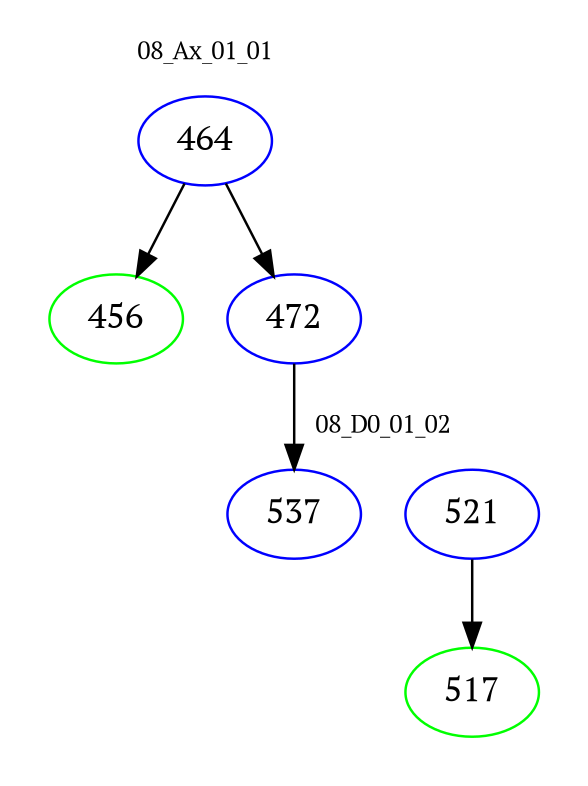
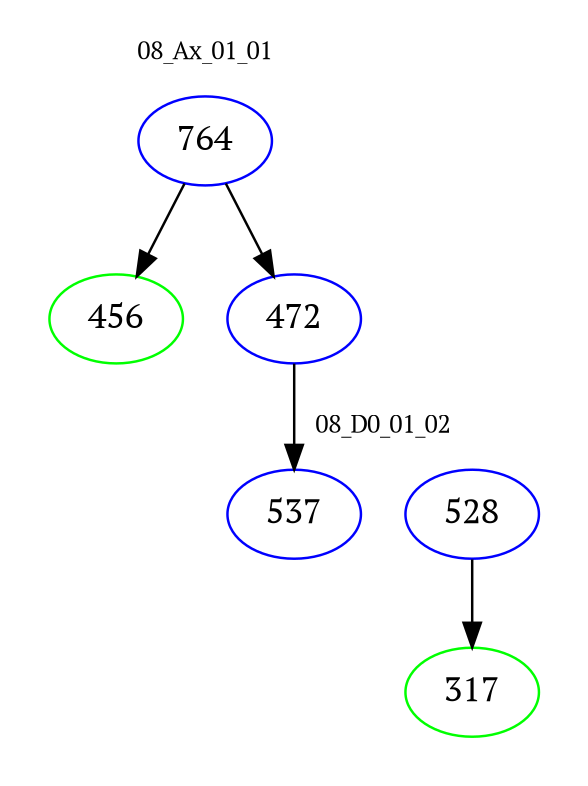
node "464": label "464" -> "764"
node "521": label "521" -> "528"
node "517": label "517" -> "317"
